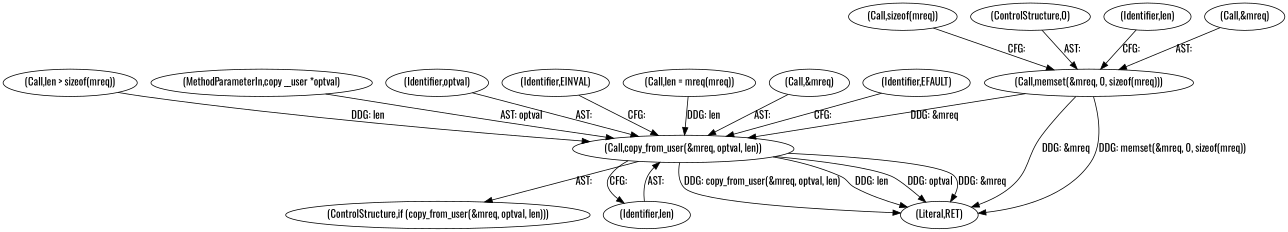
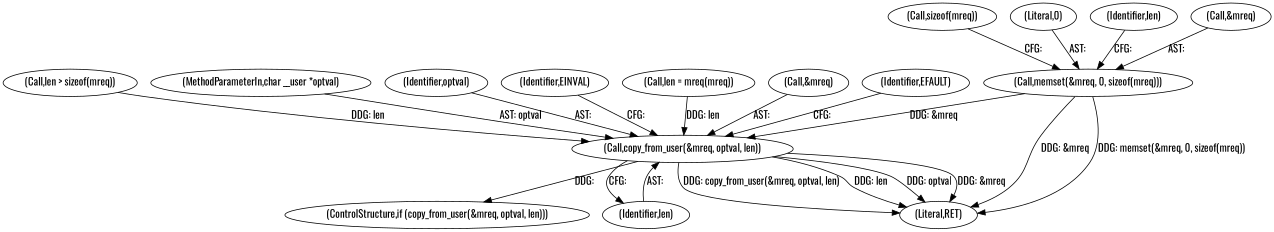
node "(ControlStructure,0)": label "(ControlStructure,0)" -> "(Literal,0)"
node "(MethodParameterIn,copy __user *optval)": label "(MethodParameterIn,copy __user *optval)" -> "(MethodParameterIn,char __user *optval)"
edge "(Call,copy_from_user(&mreq, optval, len))" -> "(ControlStructure,if (copy_from_user(&mreq, optval, len)))": label "AST: " -> "DDG: "
